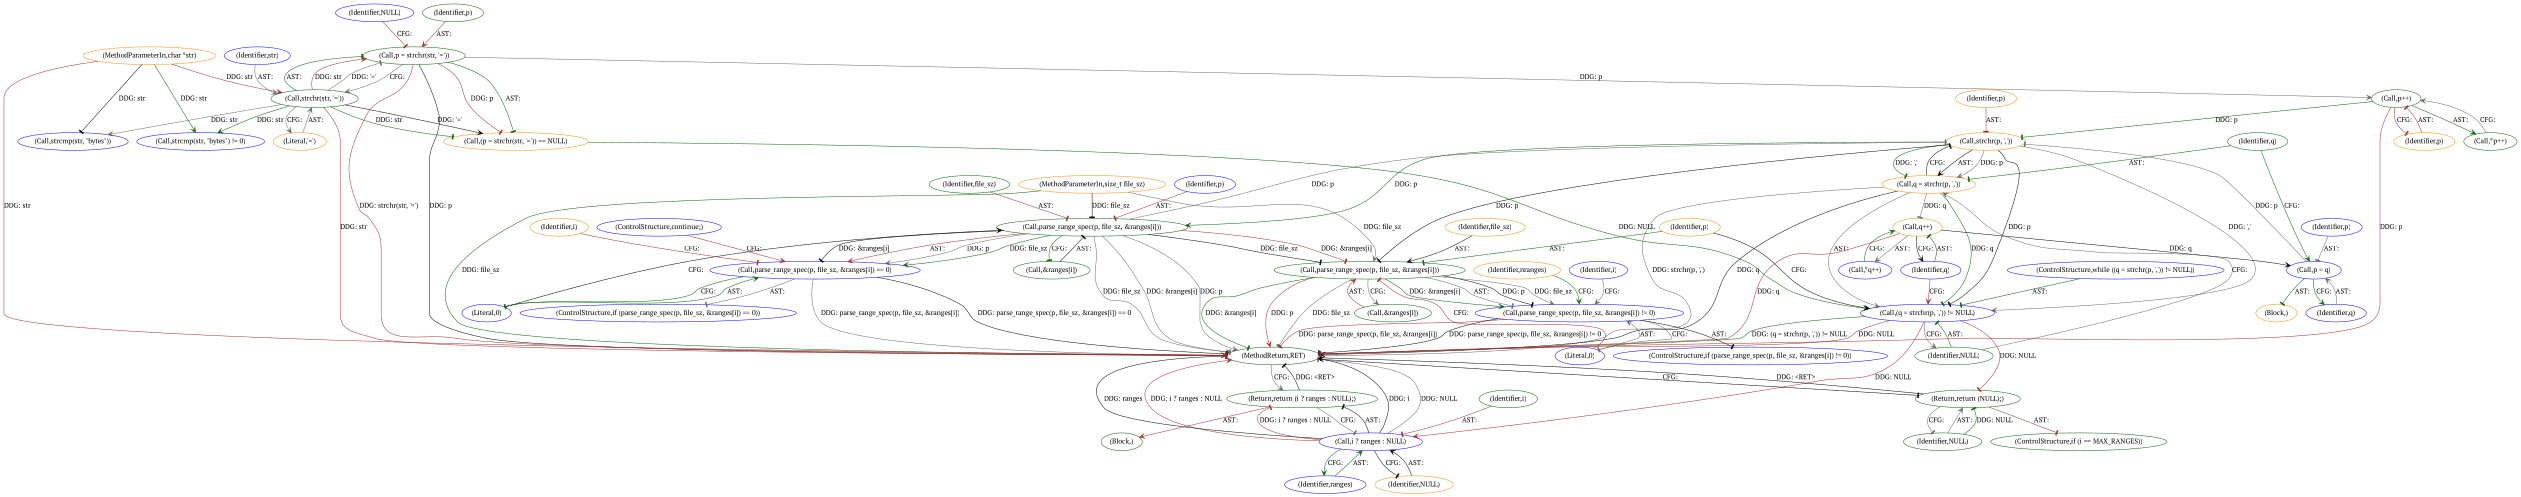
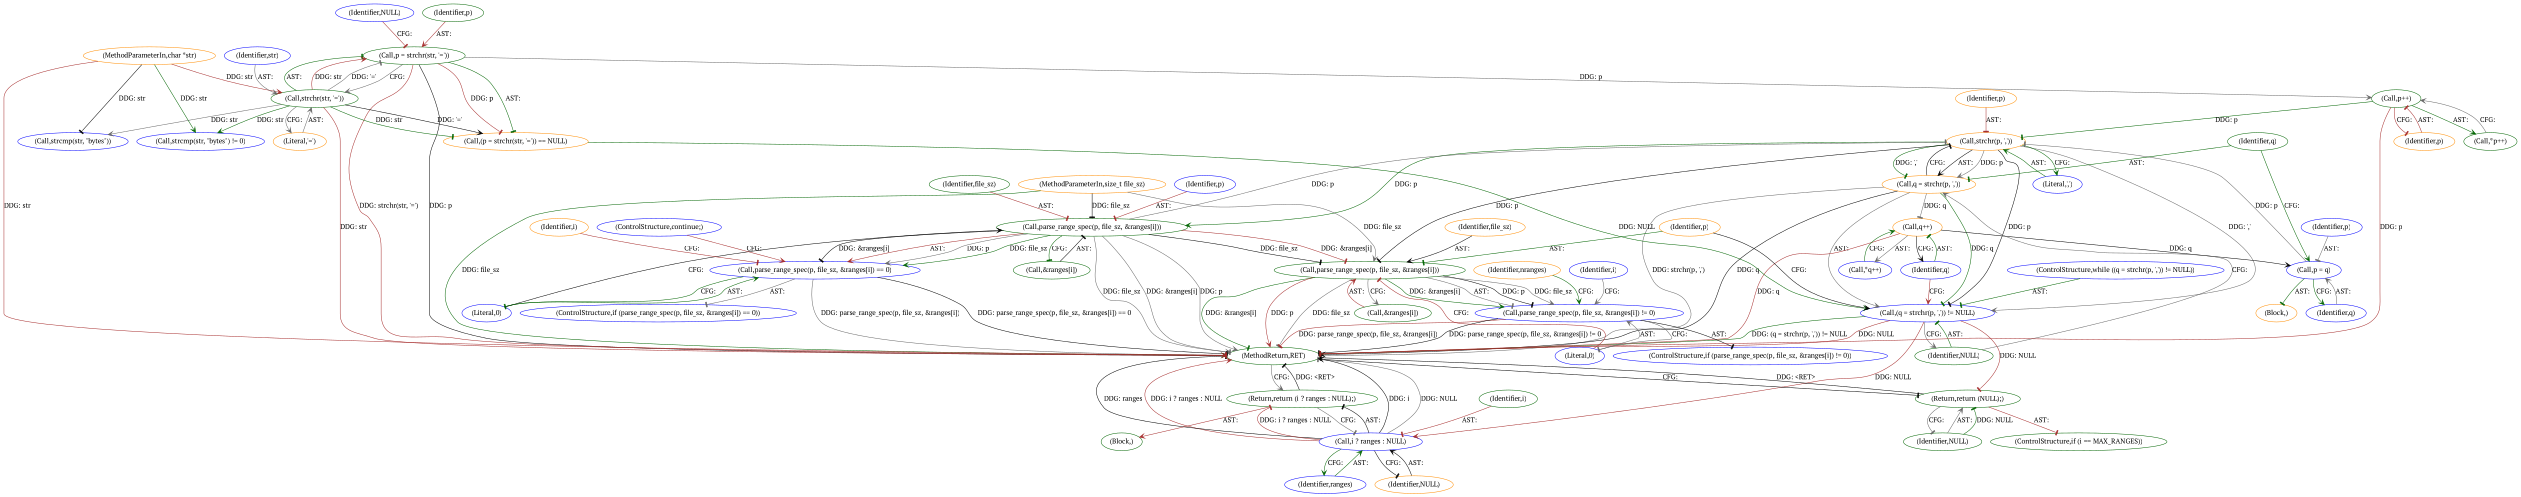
node "(Literal,',')": added
